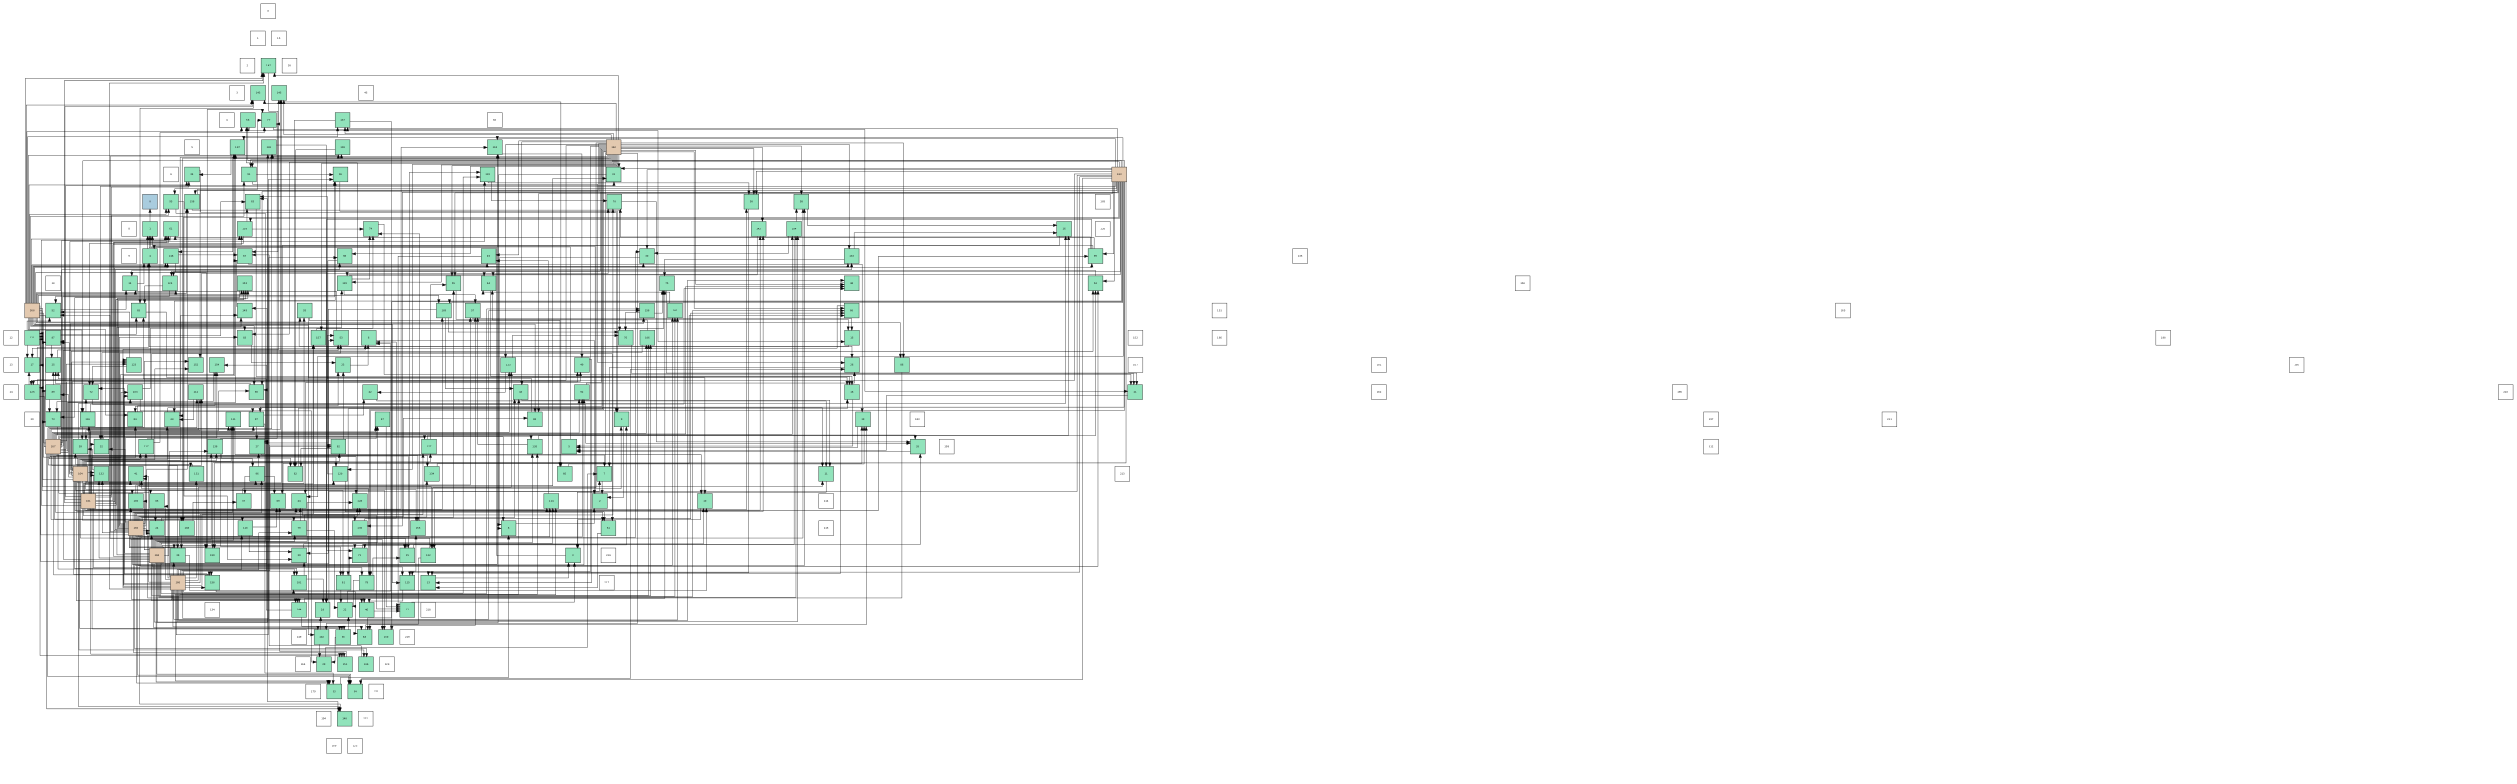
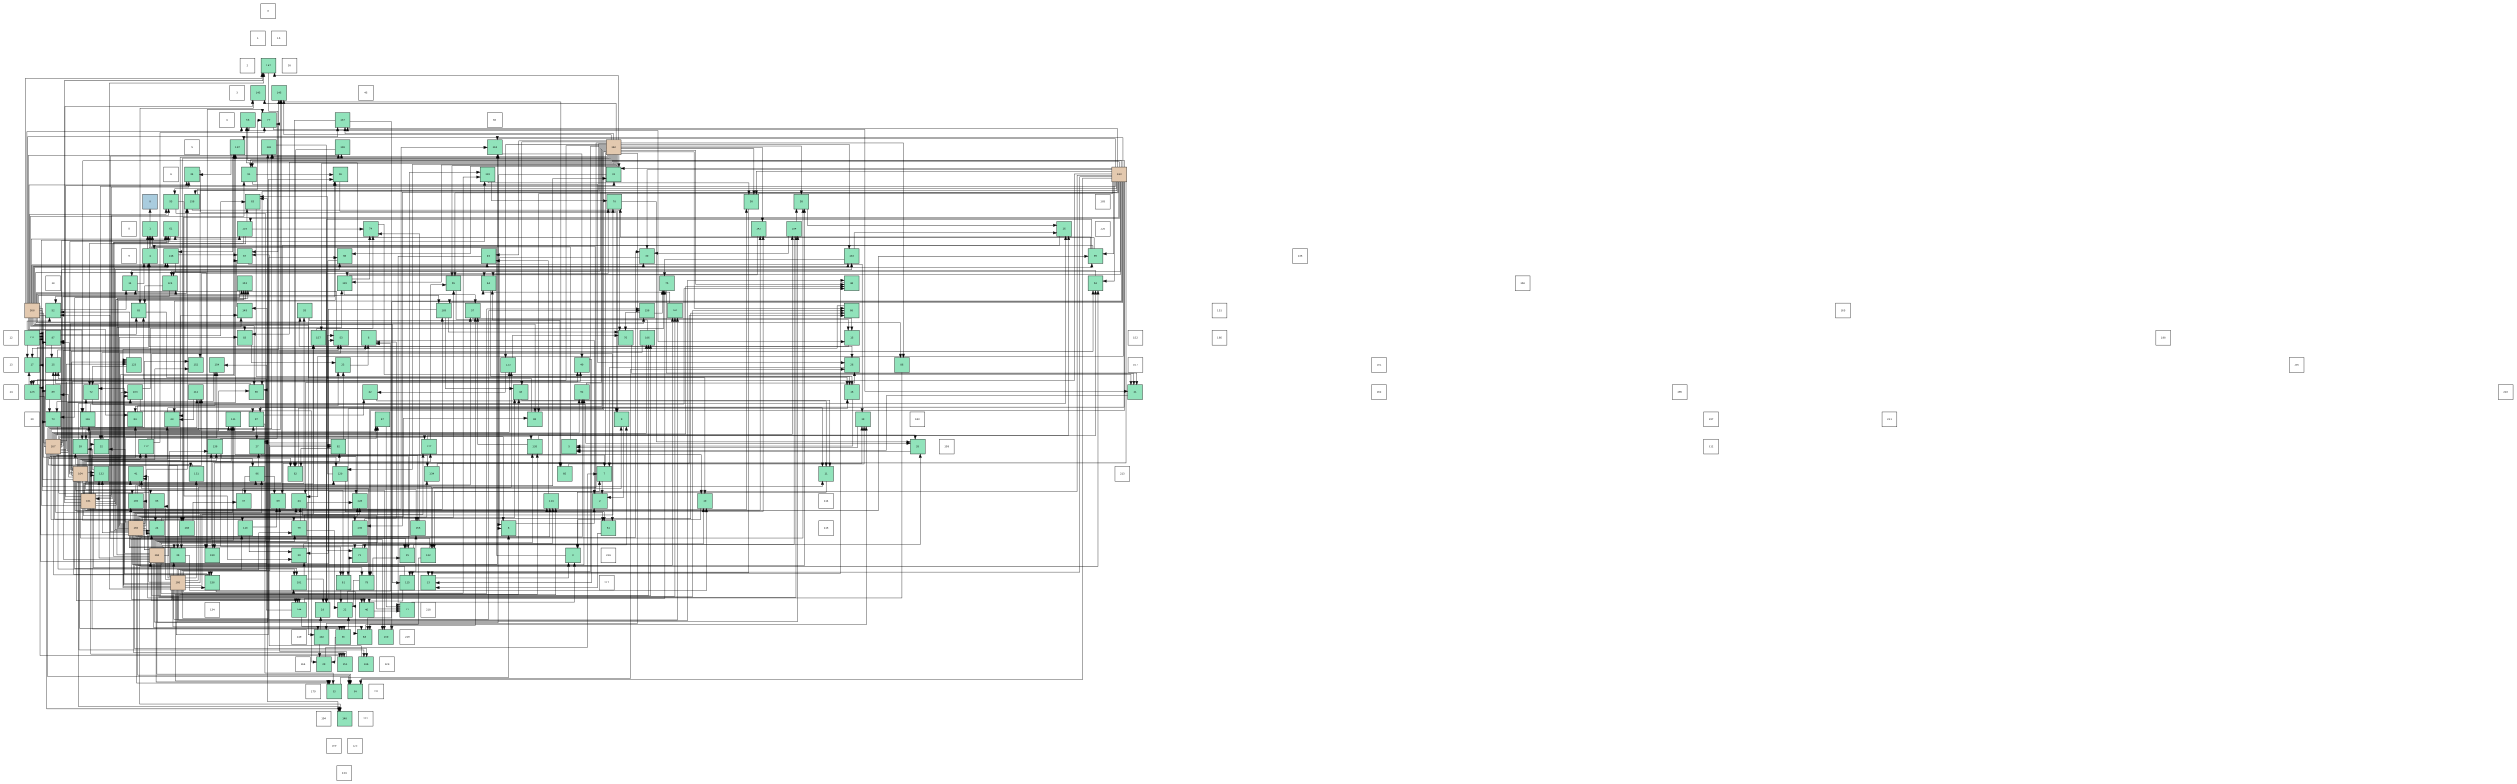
edge "360" -> "143": removed
edge "161" -> "139": reversed
edge "168" -> "115": reversed
node "224": added
